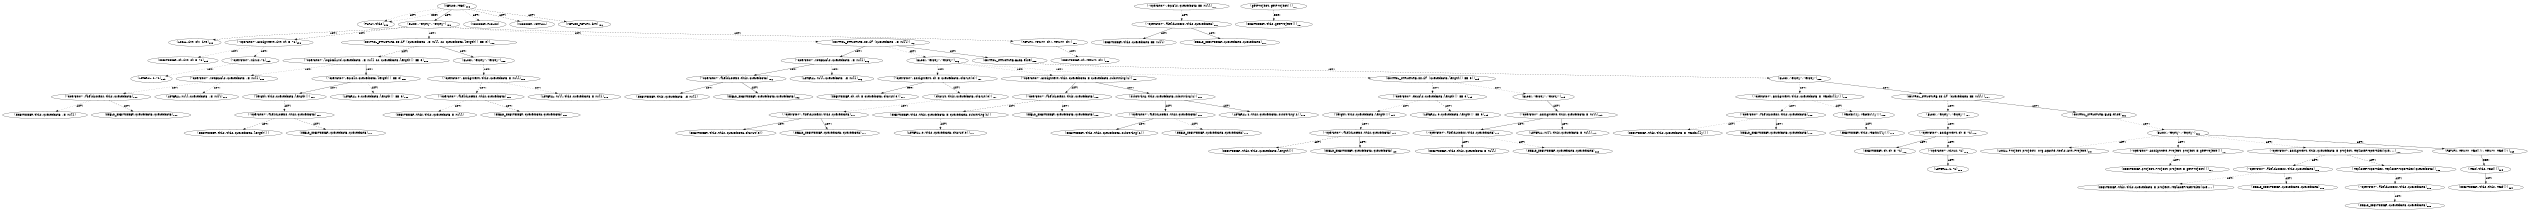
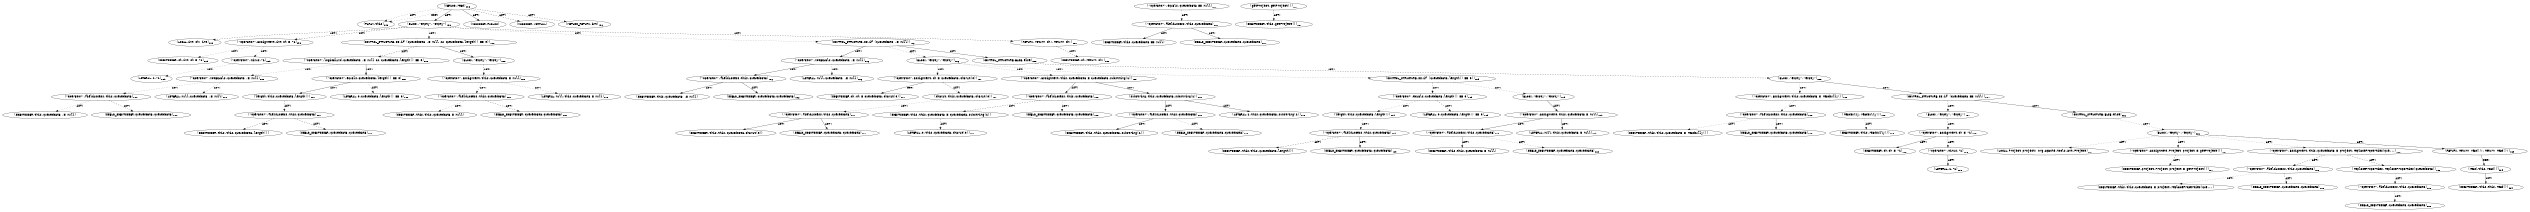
edge "(METHOD,read)" -> "(MODIFIER,PUBLIC)": style dotted -> solid
edge "(getProject,getProject())" -> "(IDENTIFIER,this,getProject())": label "DDG: " -> "AST: "
edge "(<operator>.assignment,this.queuedData = readFully())" -> "(readFully,readFully())": removed, label "AST:"
node "(LOCAL,Project project: org.apache.tools.ant.Project)": text "197" -> "127"
